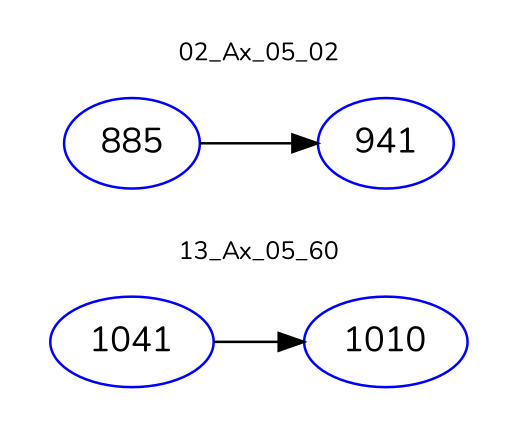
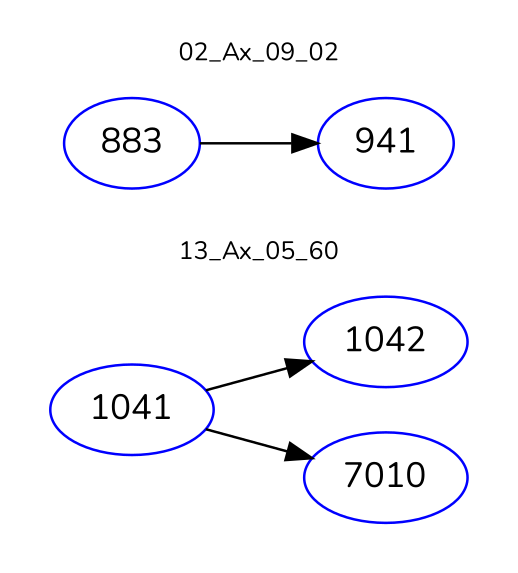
cluster "02_Ax_05_02": label "02_Ax_05_02" -> "02_Ax_09_02"
node "885": label "885" -> "883"
node "1042": added
node "1010": label "1010" -> "7010"
